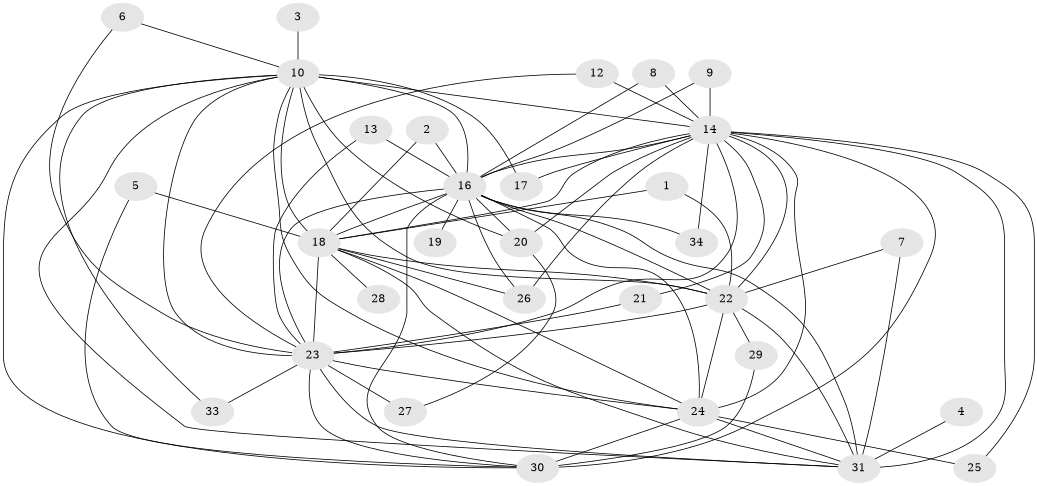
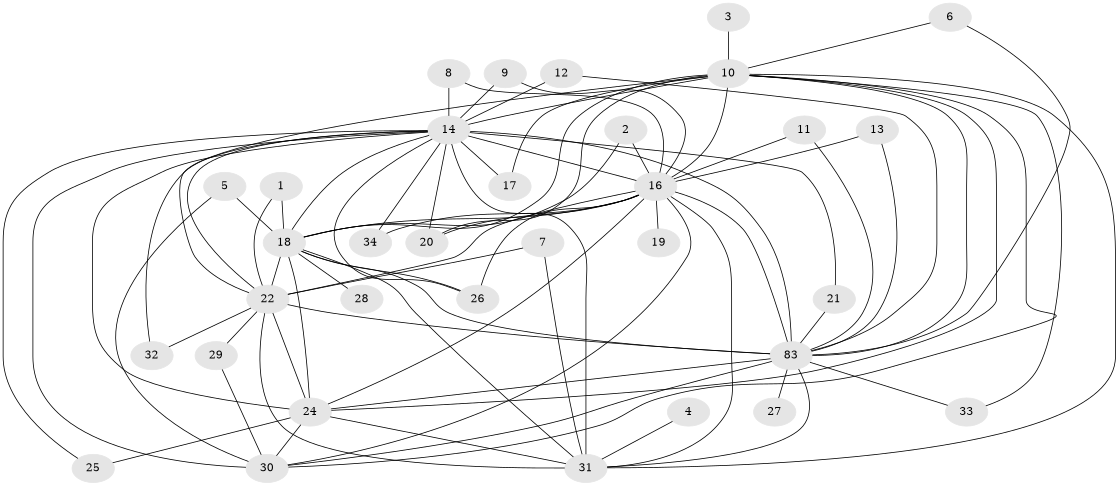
node "11": added
edge "20" -- "27": removed
node "32": added
node "23": label "23" -> "83"
